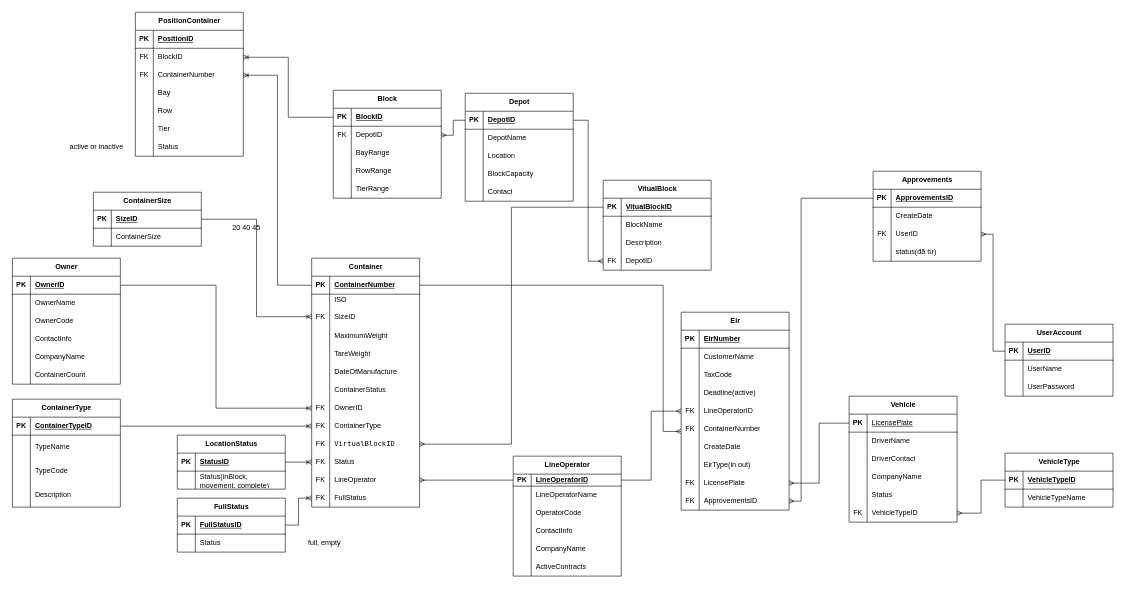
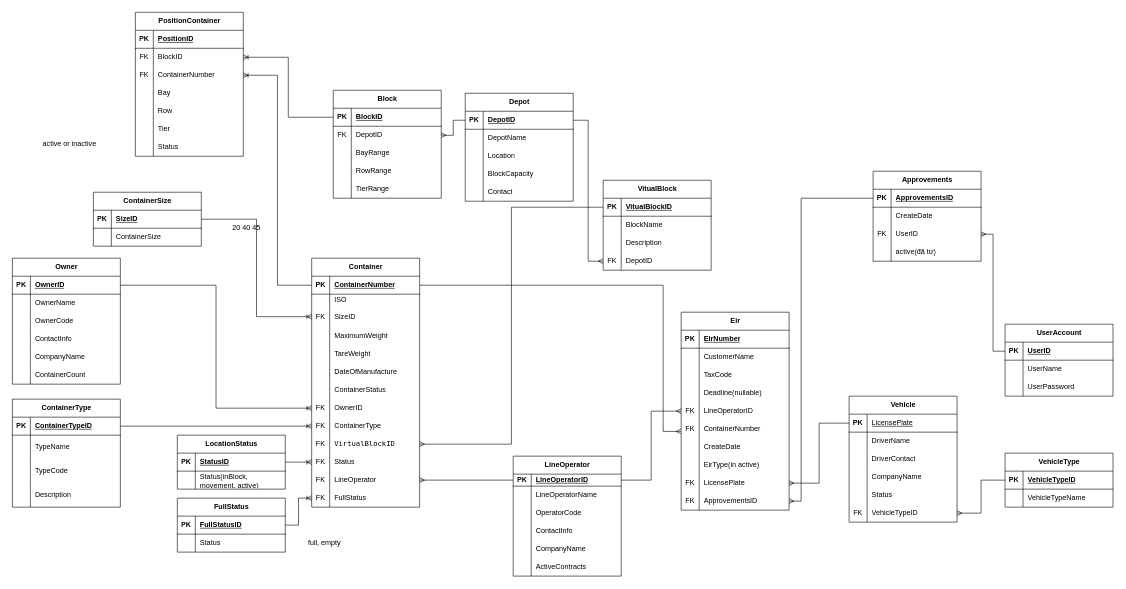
node "active or inactive": moved (96, 147) -> (69, 144)
node "status(đã từ)": label "status(đã từ)" -> "active(đã từ)"
node "Deadline(active)": label "Deadline(active)" -> "Deadline(nullable)"
node "EirType(in out)": label "EirType(in out)" -> "EirType(in active)"
node "Status(inBlock, movement, complete)": label "Status(inBlock, movement, complete)" -> "Status(inBlock, movement, active)"
